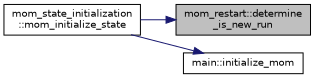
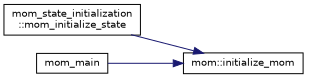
node "mom_restart::determine _is_new_run": removed
node "mom_main": added
node "main::initialize_mom": label "main::initialize_mom" -> "mom::initialize_mom"
